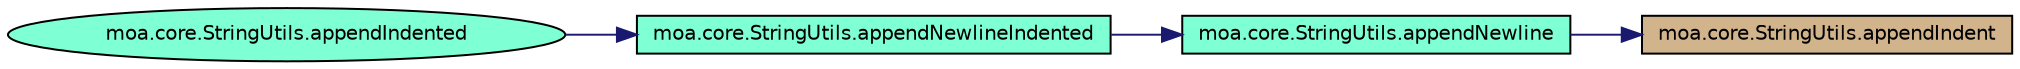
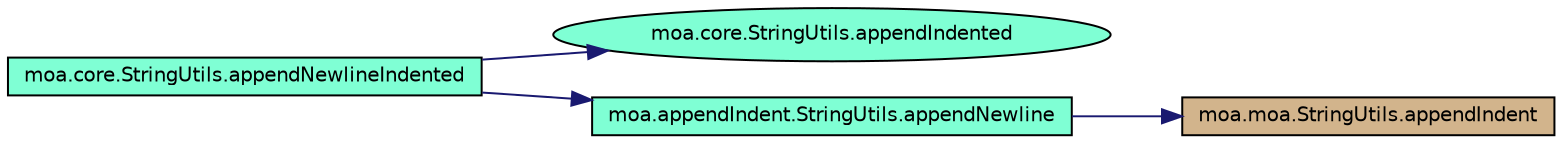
edge "moa.core.StringUtils.appendIndented" -> "moa.core.StringUtils.appendNewlineIndented": reversed
node "moa.core.StringUtils.appendNewline": label "moa.core.StringUtils.appendNewline" -> "moa.appendIndent.StringUtils.appendNewline"
node "moa.core.StringUtils.appendIndent": label "moa.core.StringUtils.appendIndent" -> "moa.moa.StringUtils.appendIndent"
